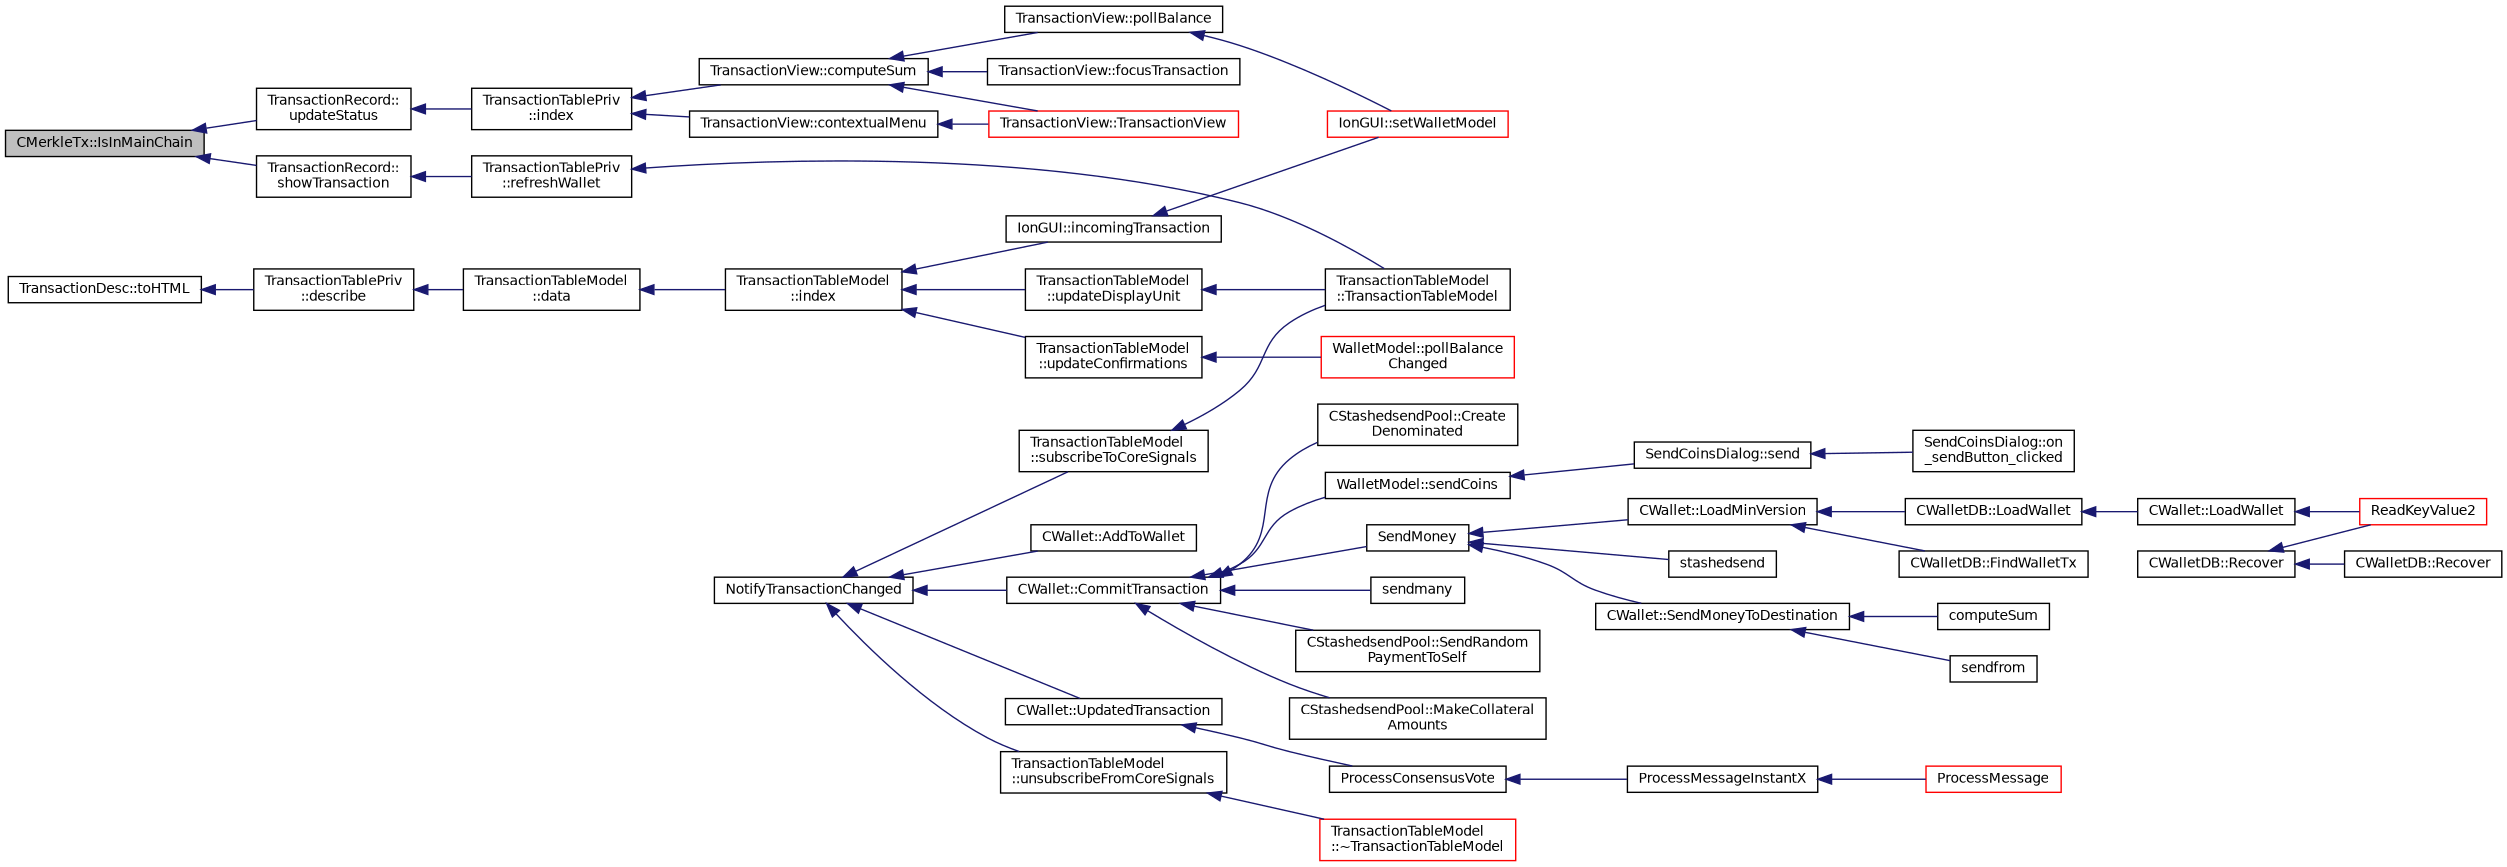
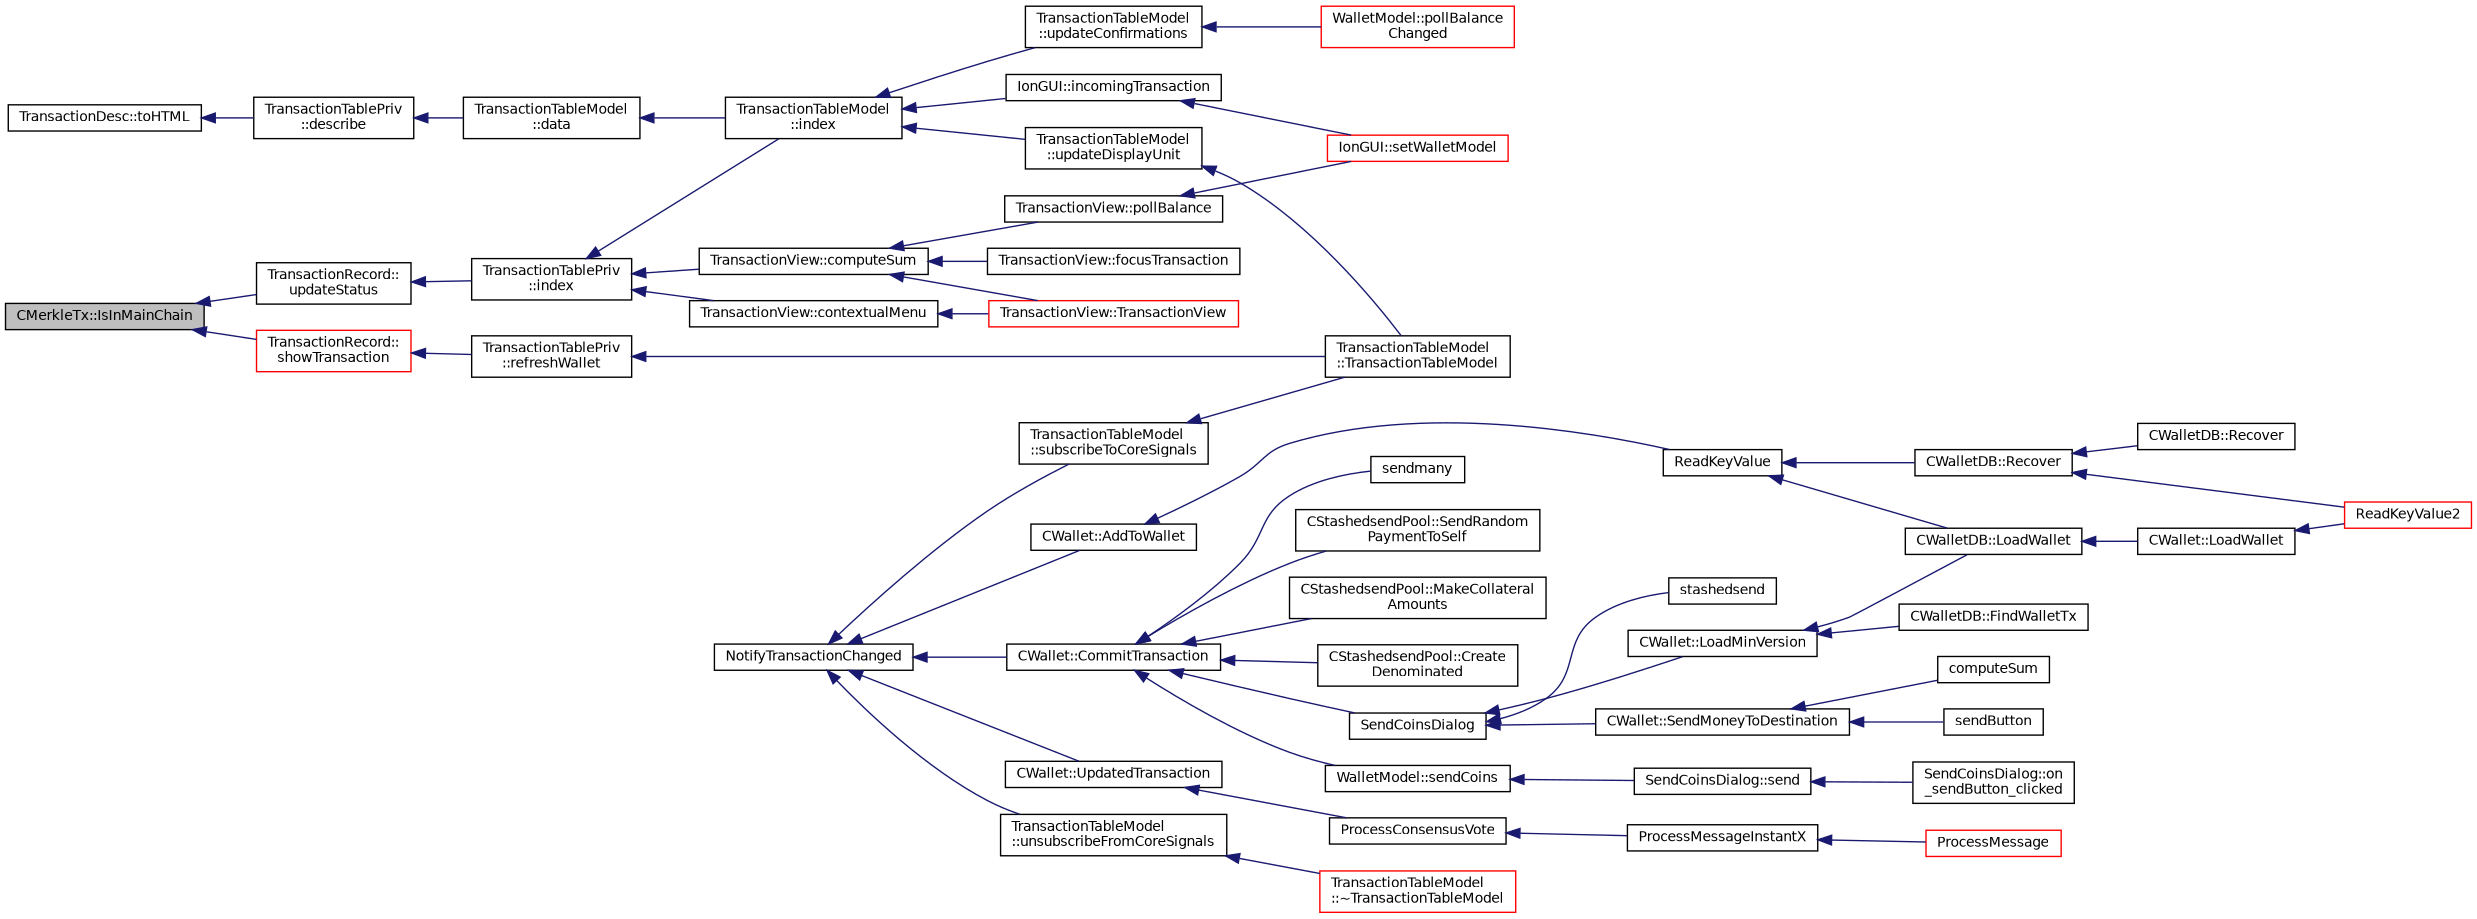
node "TransactionRecord:: showTransaction": color black -> red
edge "TransactionTableModel ::index" -> "TransactionTablePriv ::index": added
node "ReadKeyValue": added
node "SendMoney": label "SendMoney" -> "SendCoinsDialog"
node "sendfrom": label "sendfrom" -> "sendButton"
